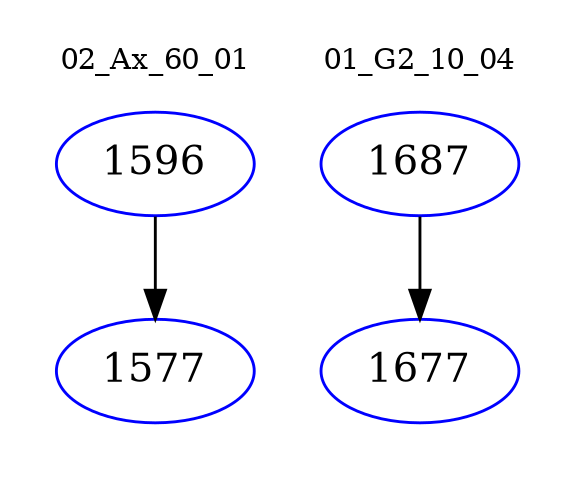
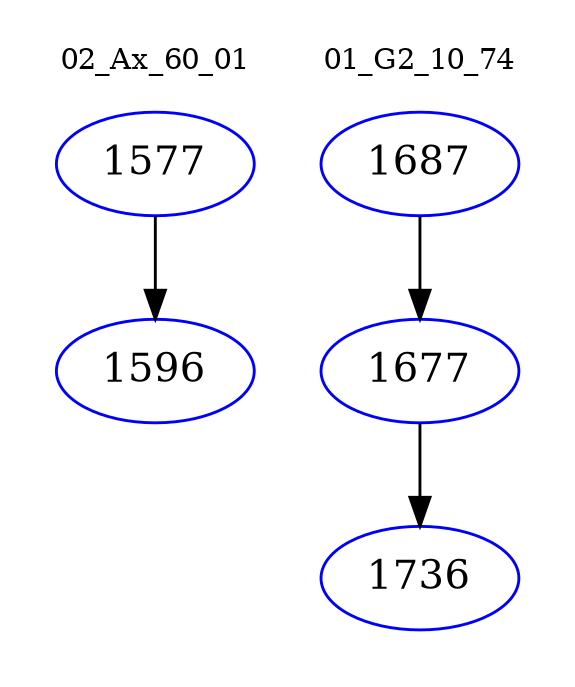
cluster "01_G2_10_04": label "01_G2_10_04" -> "01_G2_10_74"
edge "1596" -> "1577": reversed
node "1736": added
